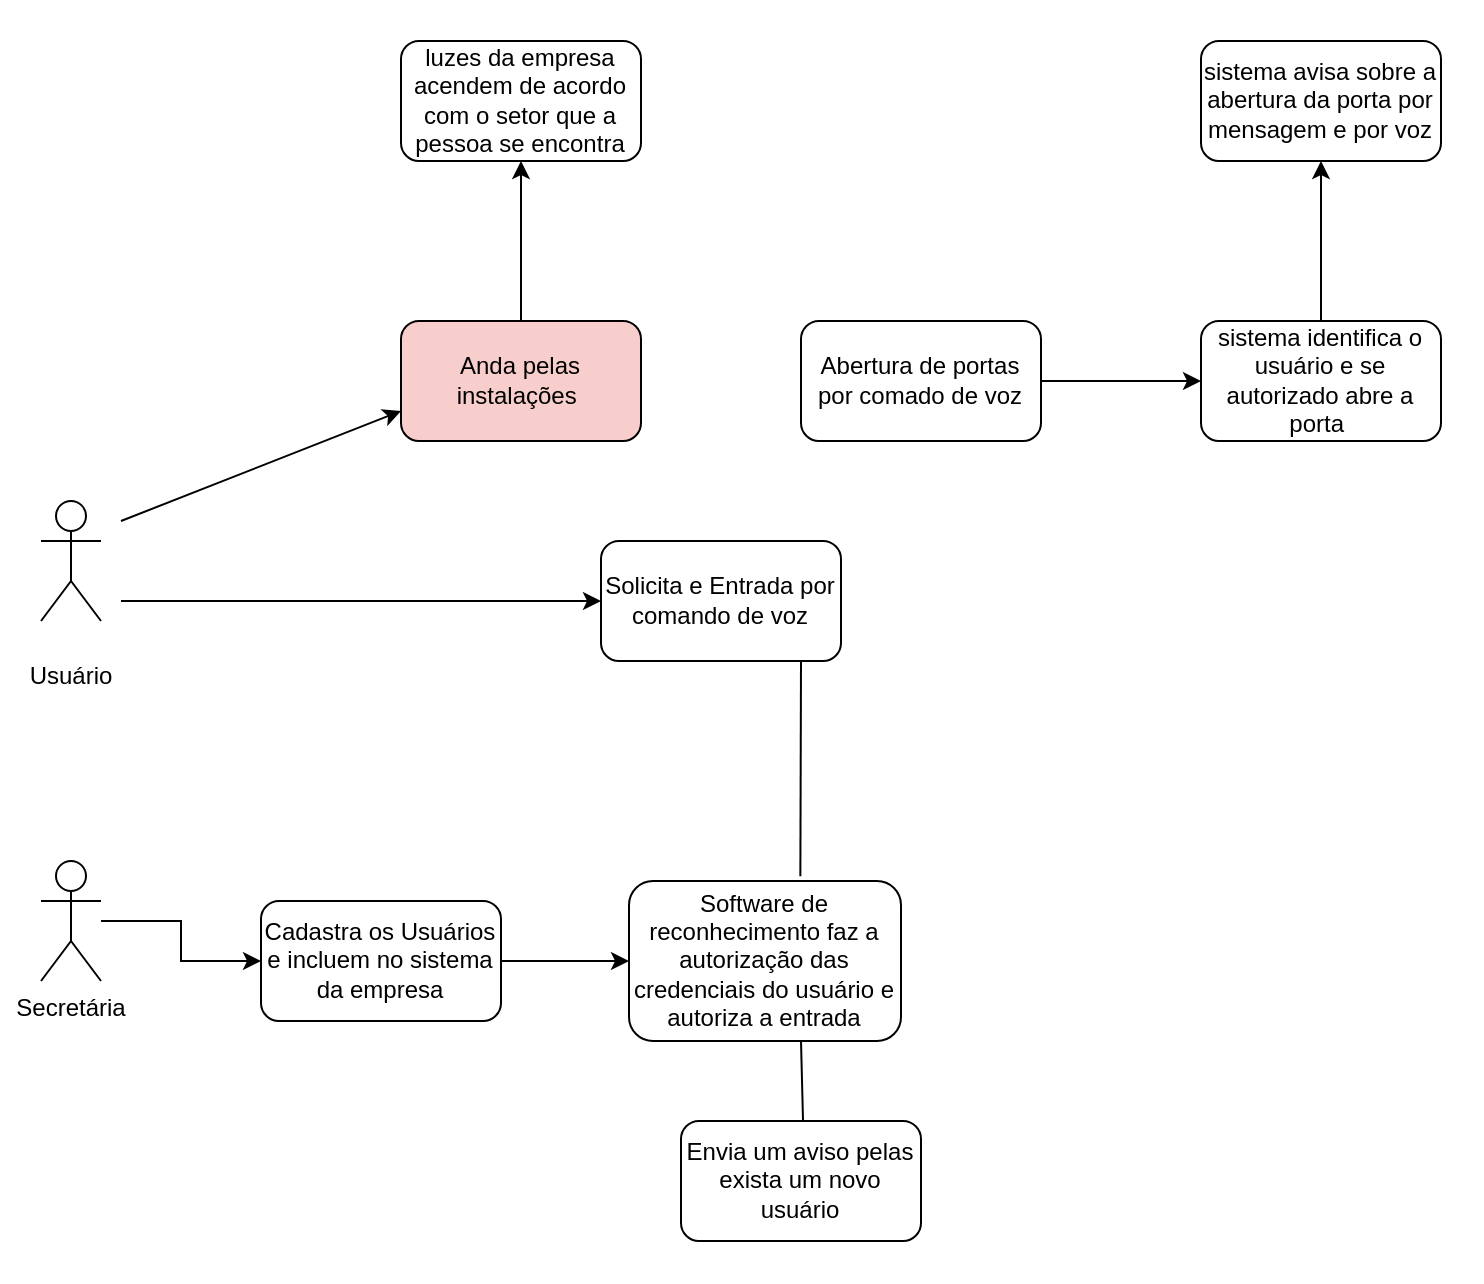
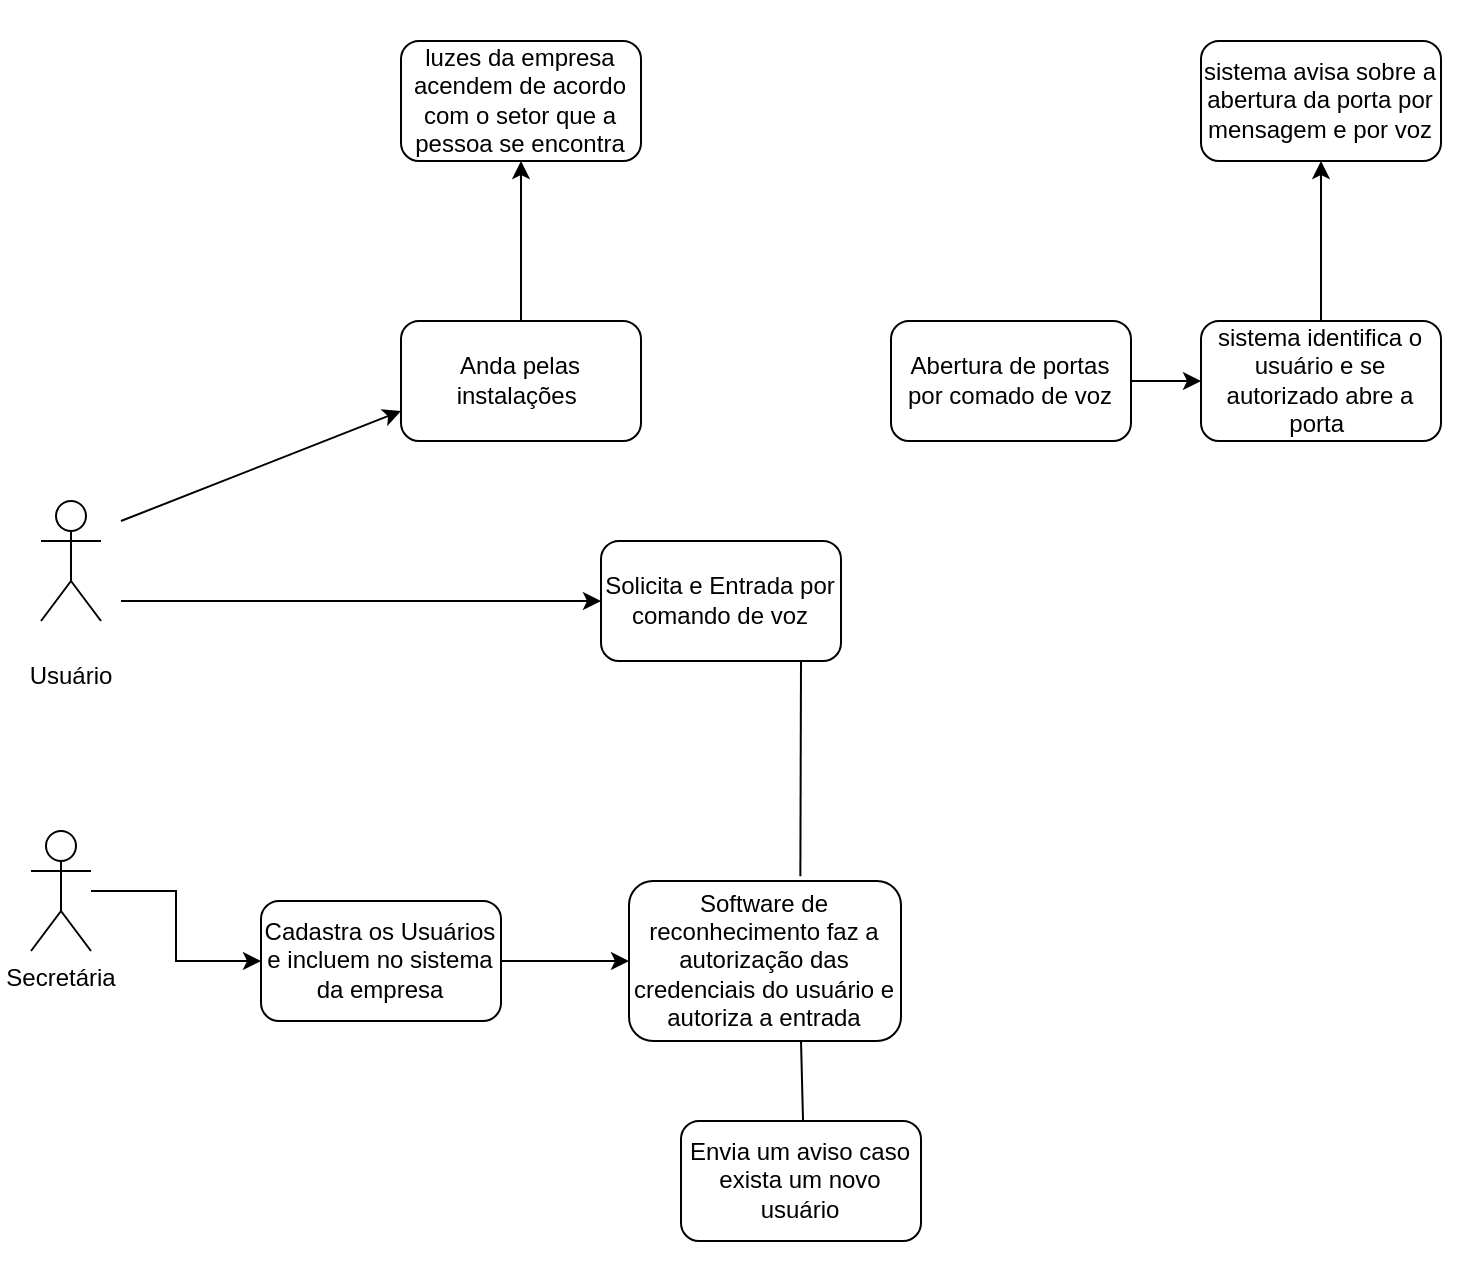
node "Anda pelas instalações": fillcolor #f8cecc -> #ffffff
node "Abertura de portas por comado de voz": moved (921, 381) -> (1011, 381)
node "Secretária": moved (71, 921) -> (61, 891)
node "Envia um aviso pelas exista um novo usuário": label "Envia um aviso pelas exista um novo usuário" -> "Envia um aviso caso exista um novo usuário"
